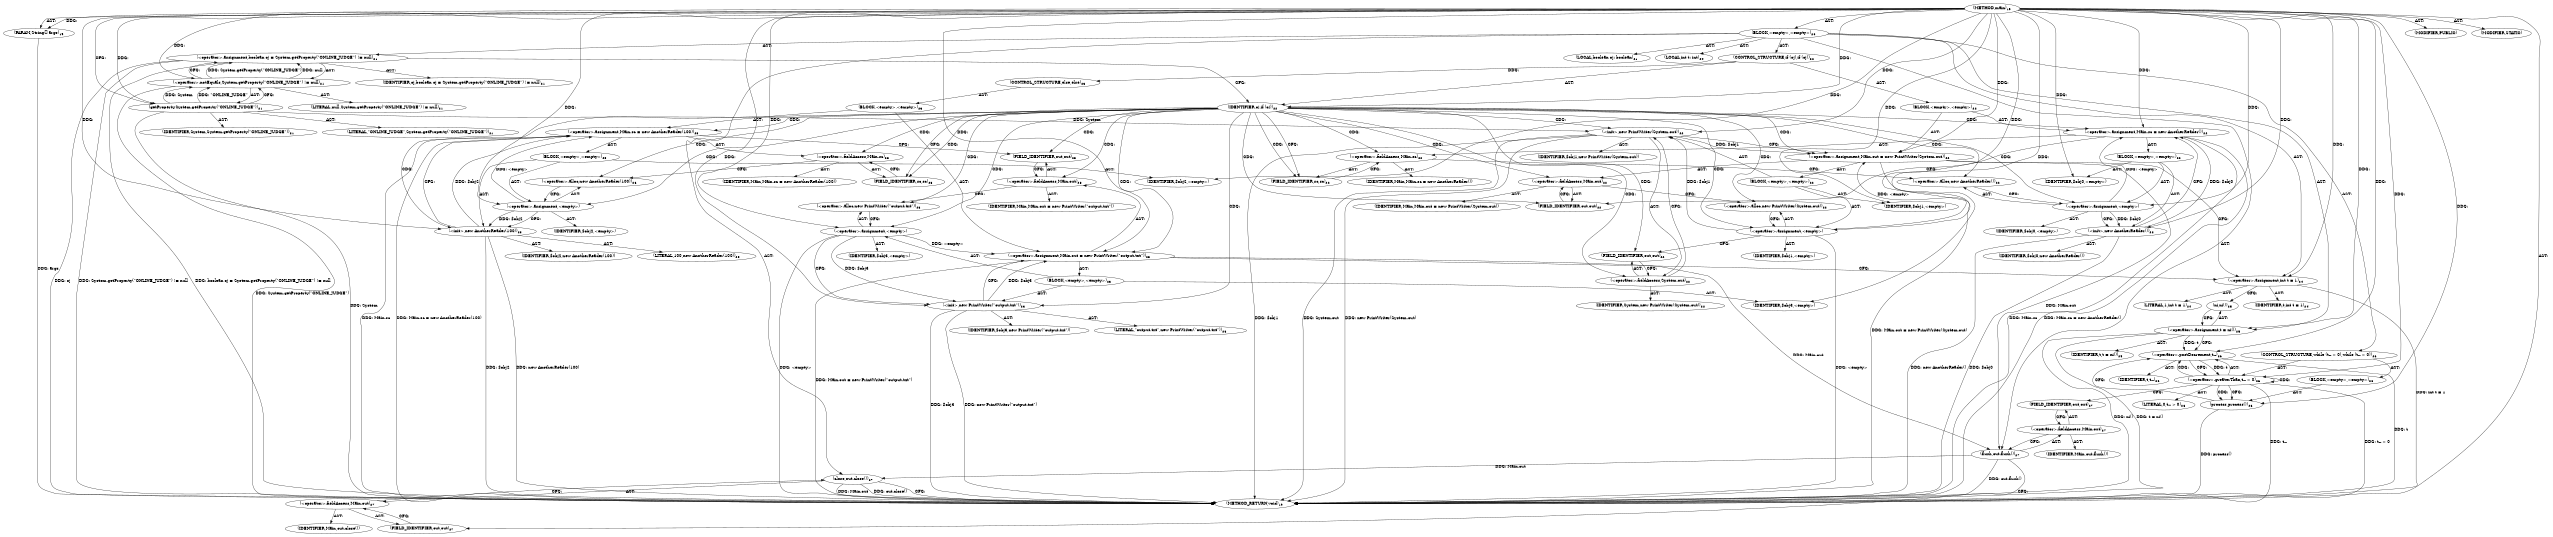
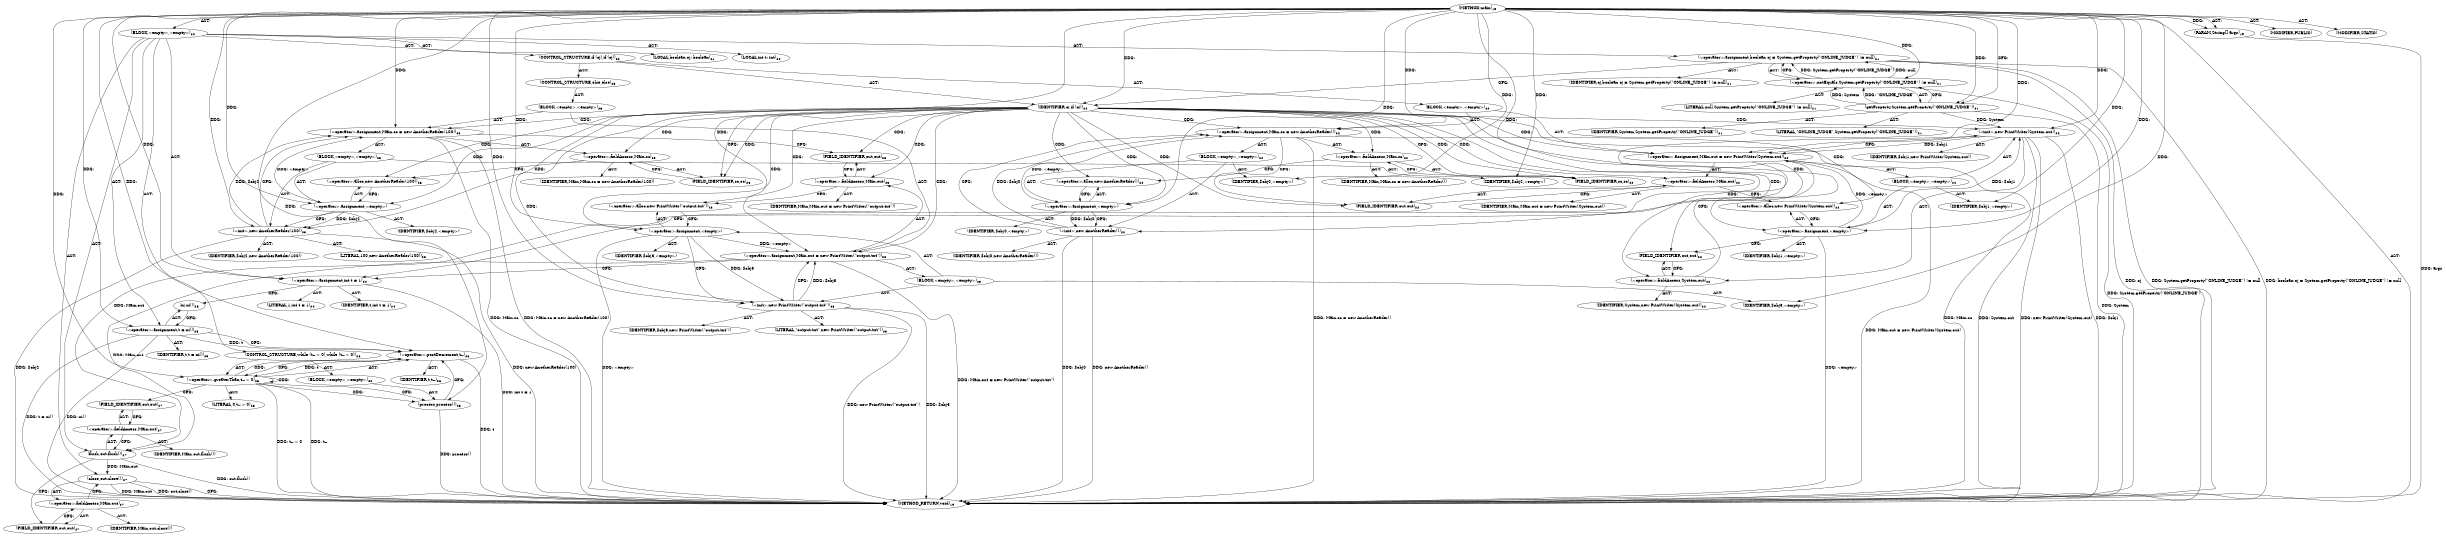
edge "(METHOD,main)" -> "(<operator>.assignment,Main.sc = new AnotherReader(100))": added, label "DDG:"
edge "(CONTROL_STRUCTURE,if (oj),if (oj))" -> "(CONTROL_STRUCTURE,else,else)": label "DDG: " -> "AST: "
